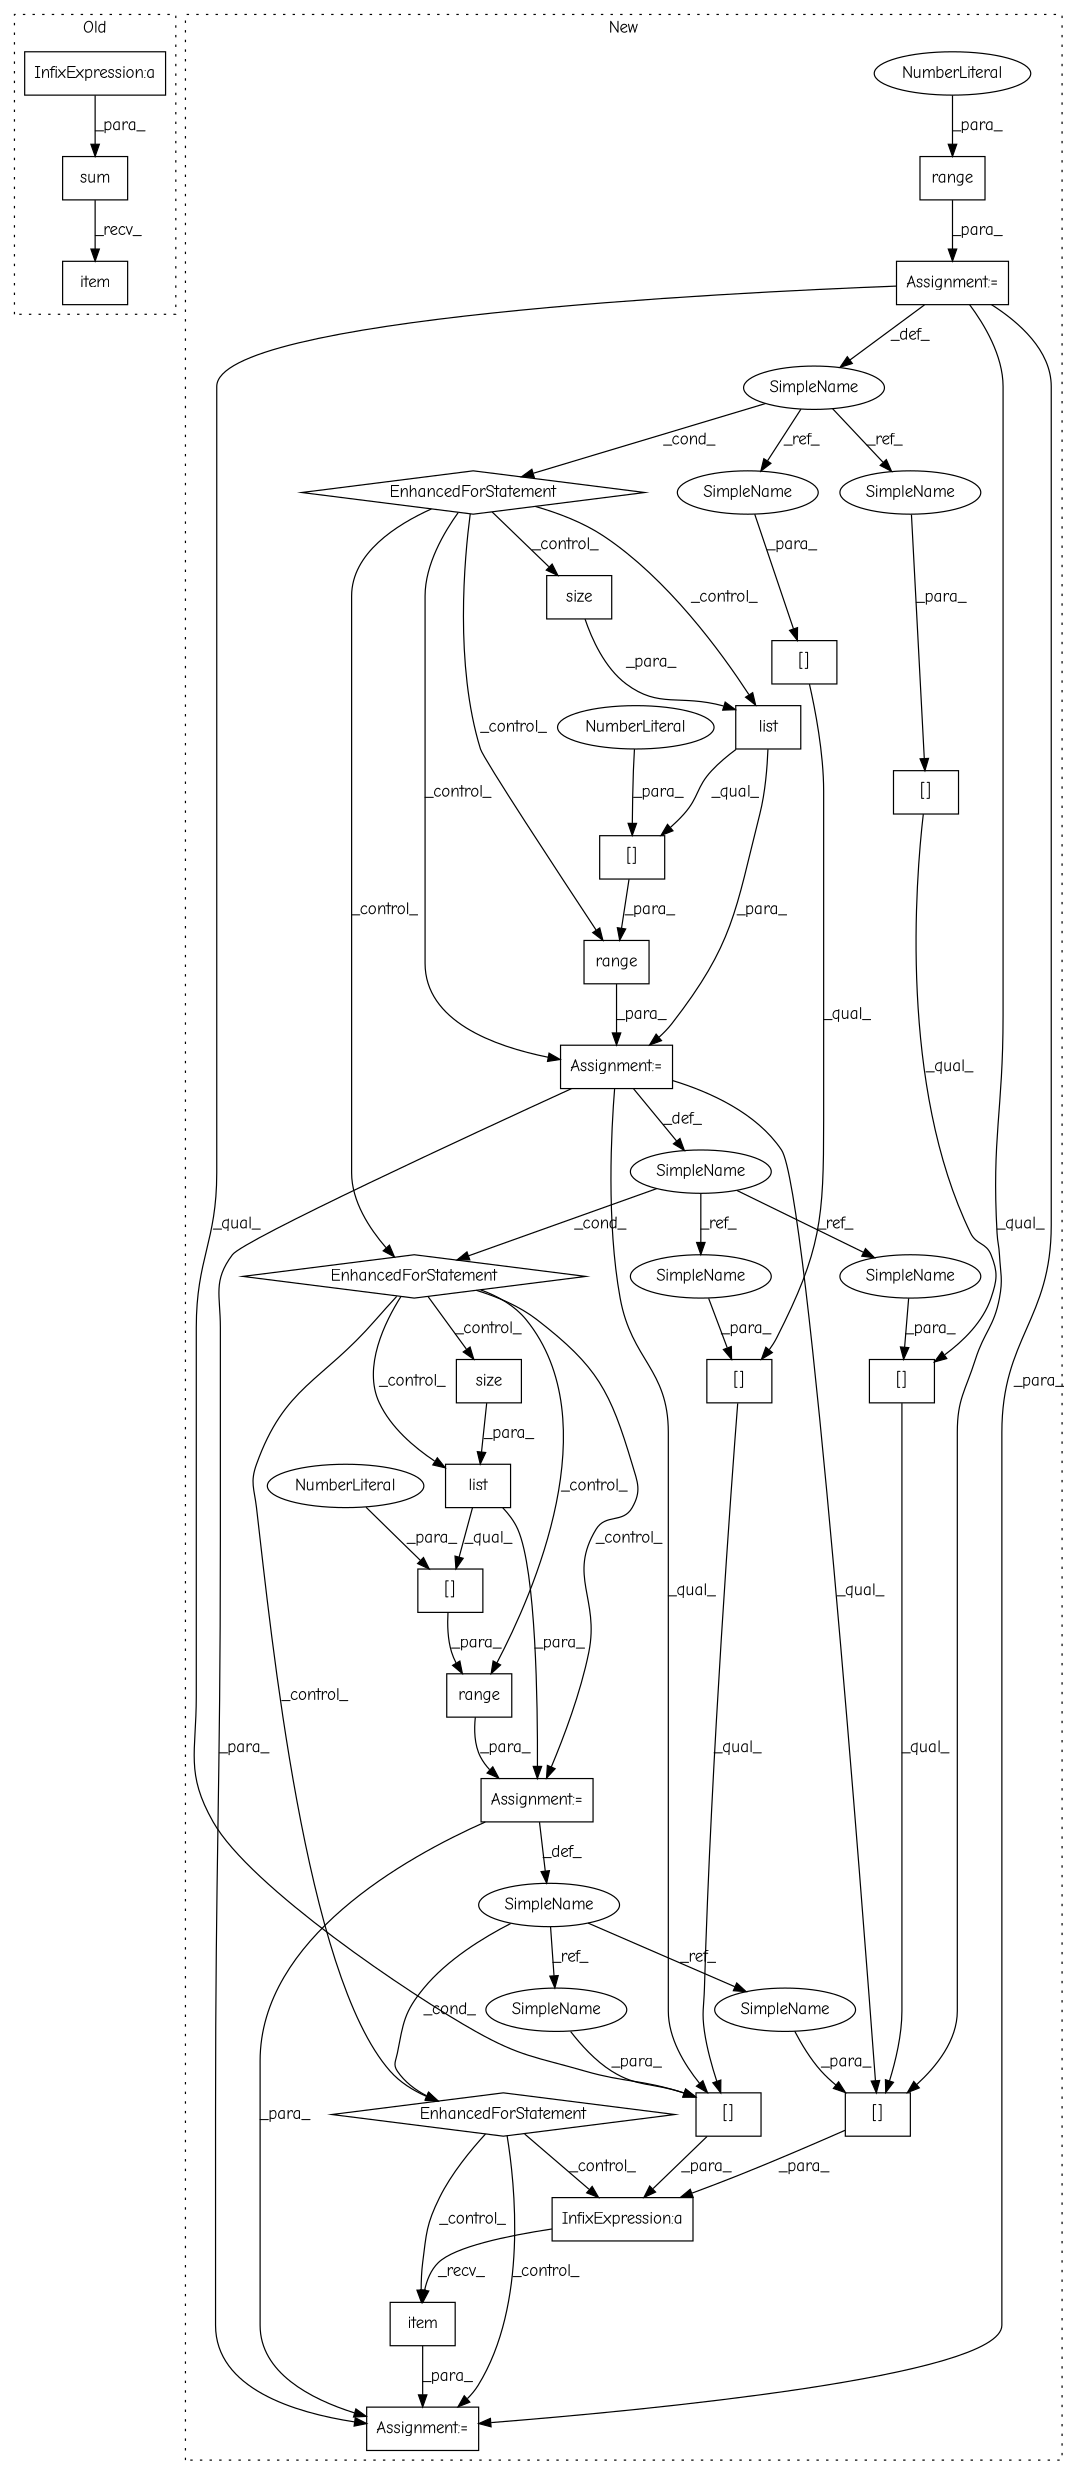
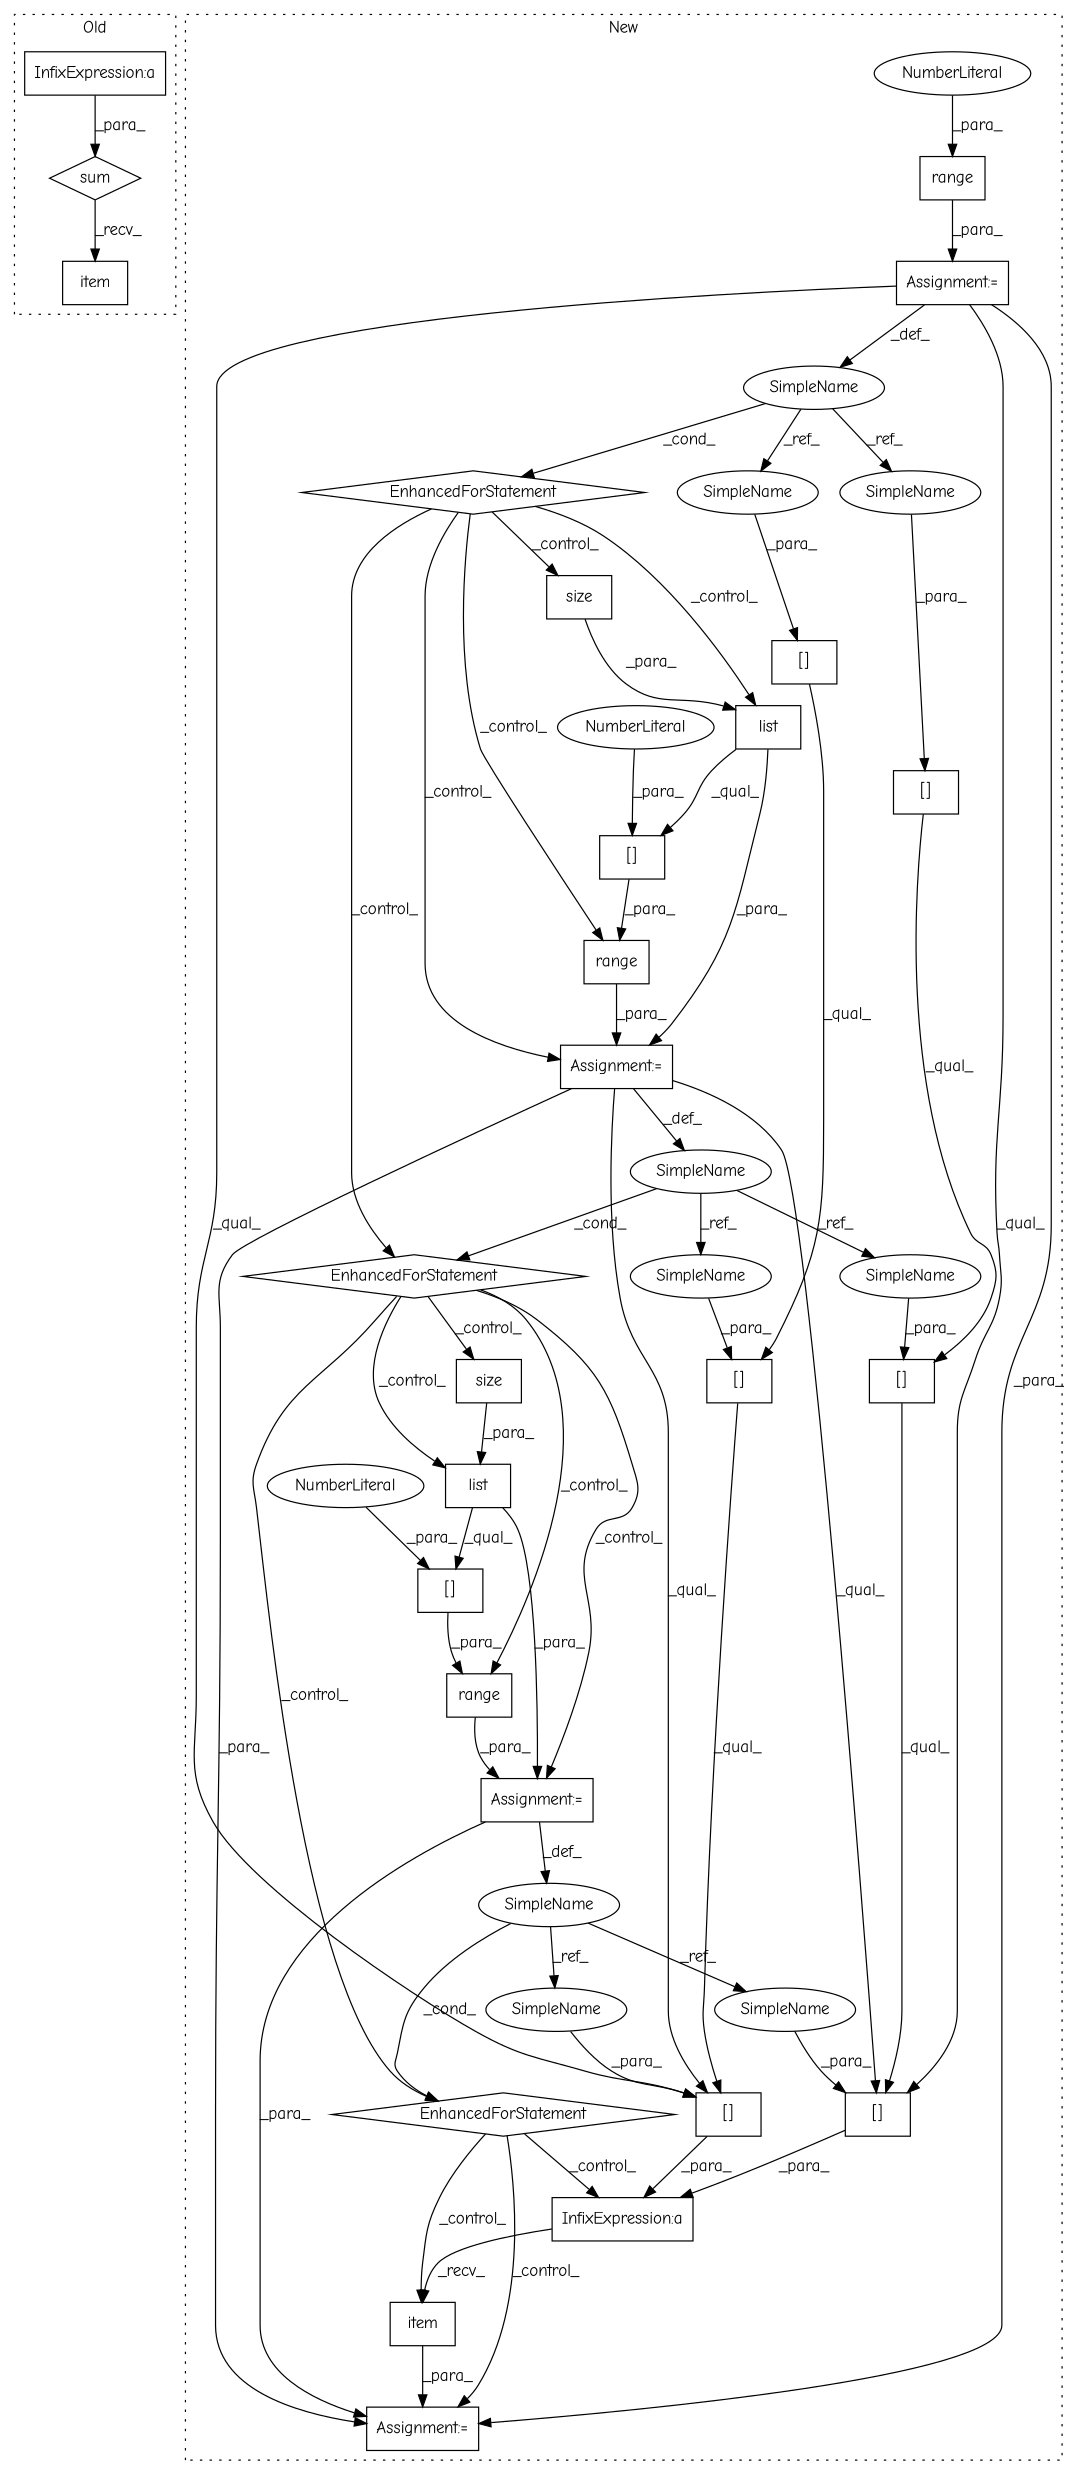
node "sum": shape box -> diamond
